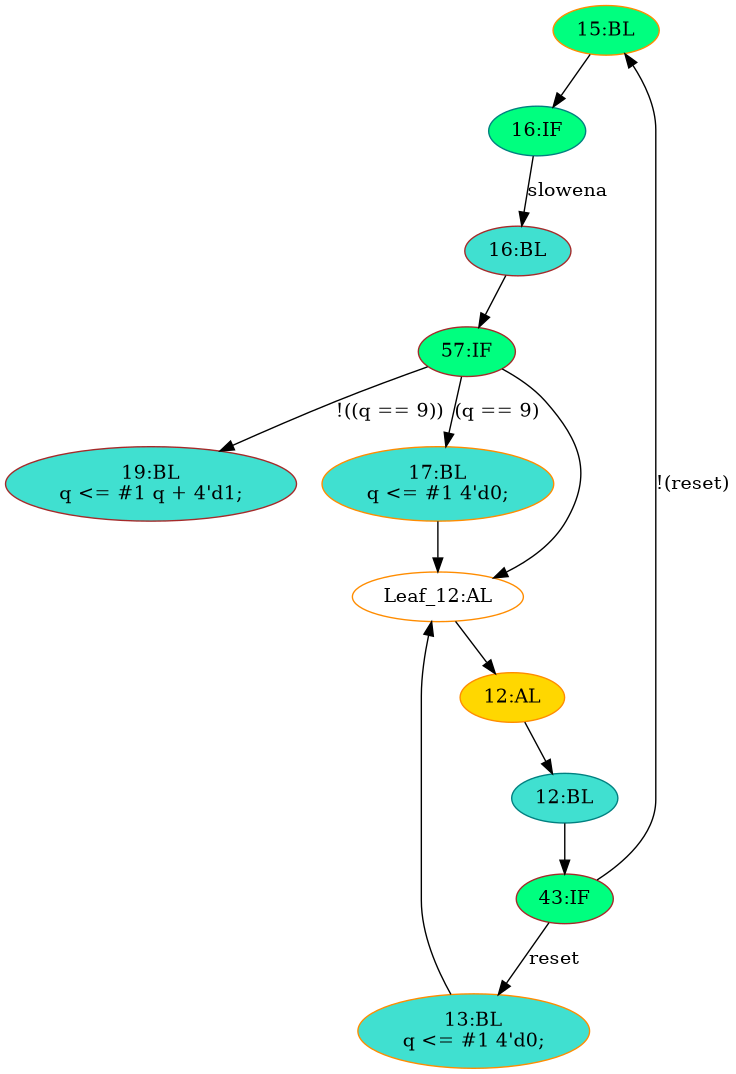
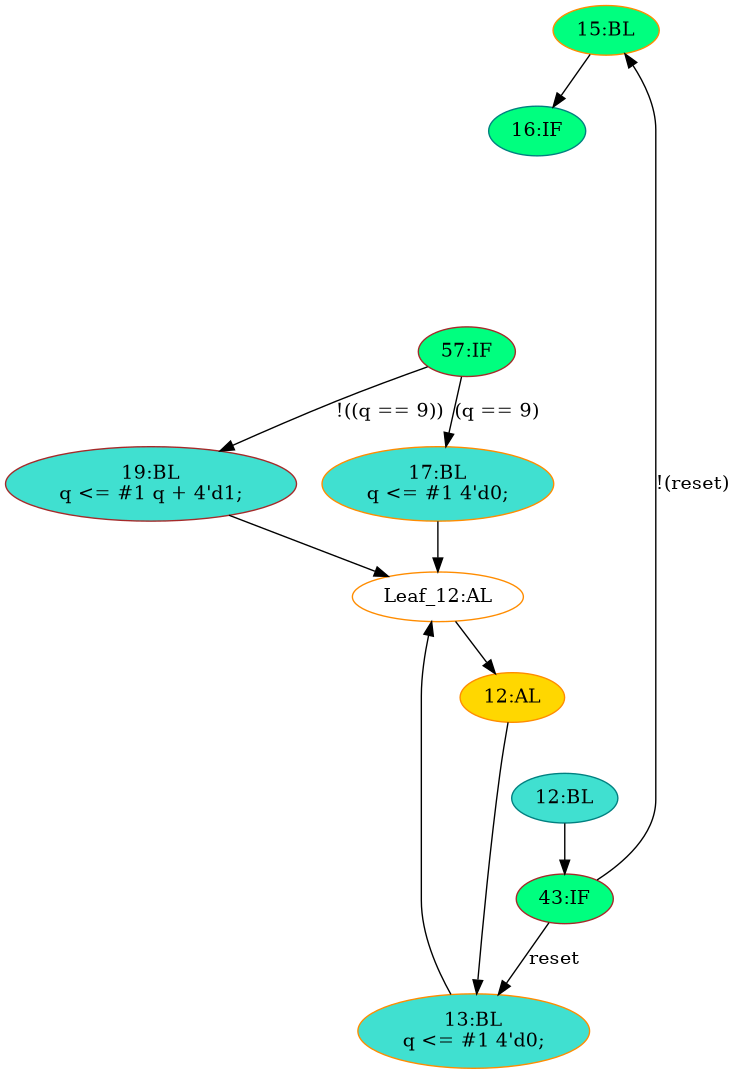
node "16:BL": removed
edge "57:IF" -> "Leaf_12:AL": now "19:BL q <= #1 q + 4'd1;" -> "Leaf_12:AL"
edge "12:AL" -> "12:BL": now "12:AL" -> "13:BL q <= #1 4'd0;"
